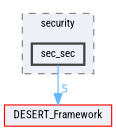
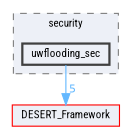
node "sec_sec": label "sec_sec" -> "uwflooding_sec"
